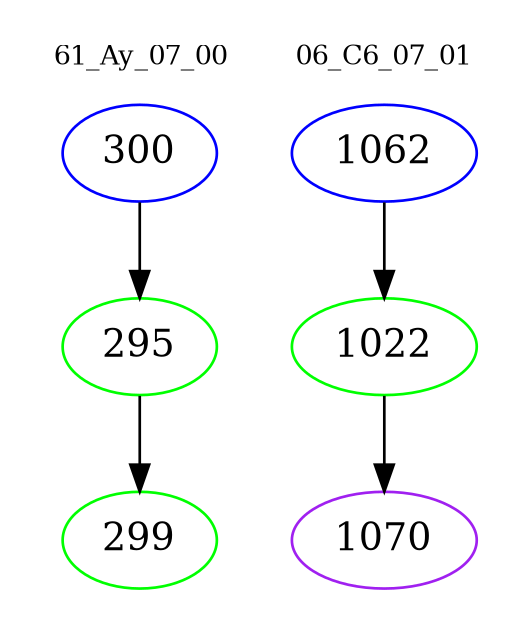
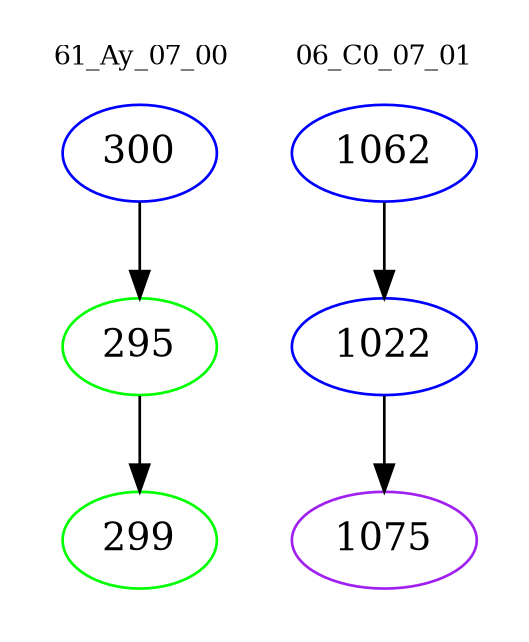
cluster "06_C6_07_01": label "06_C6_07_01" -> "06_C0_07_01"
node "1022": color green -> blue
node "1070": label "1070" -> "1075"
